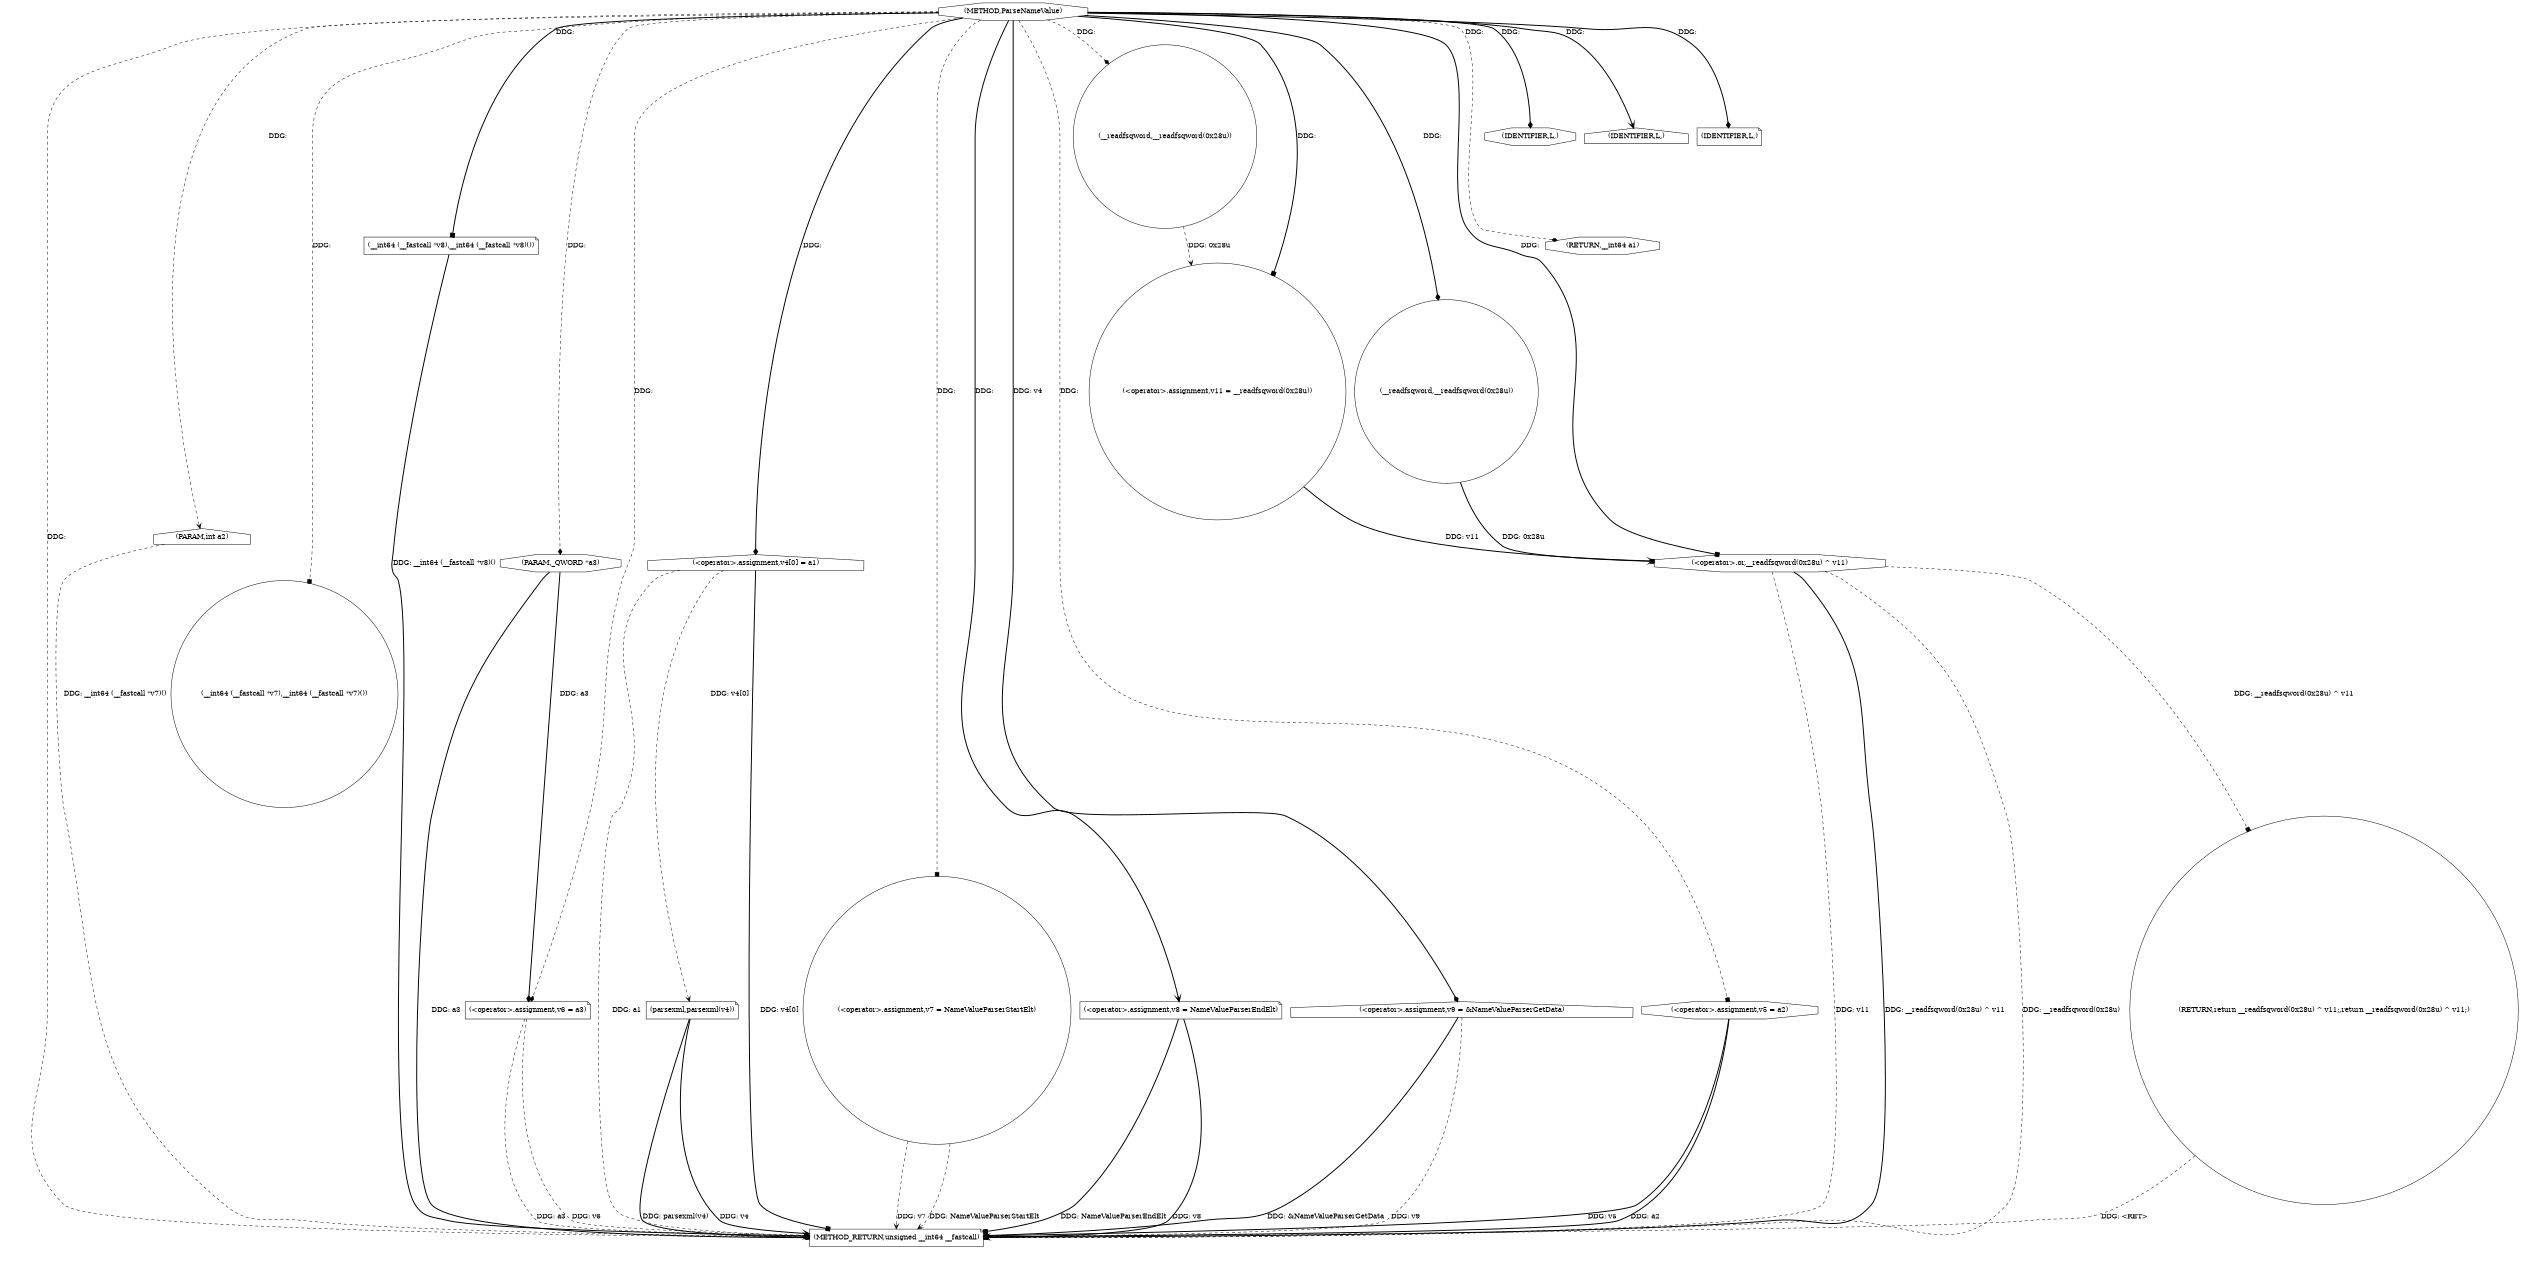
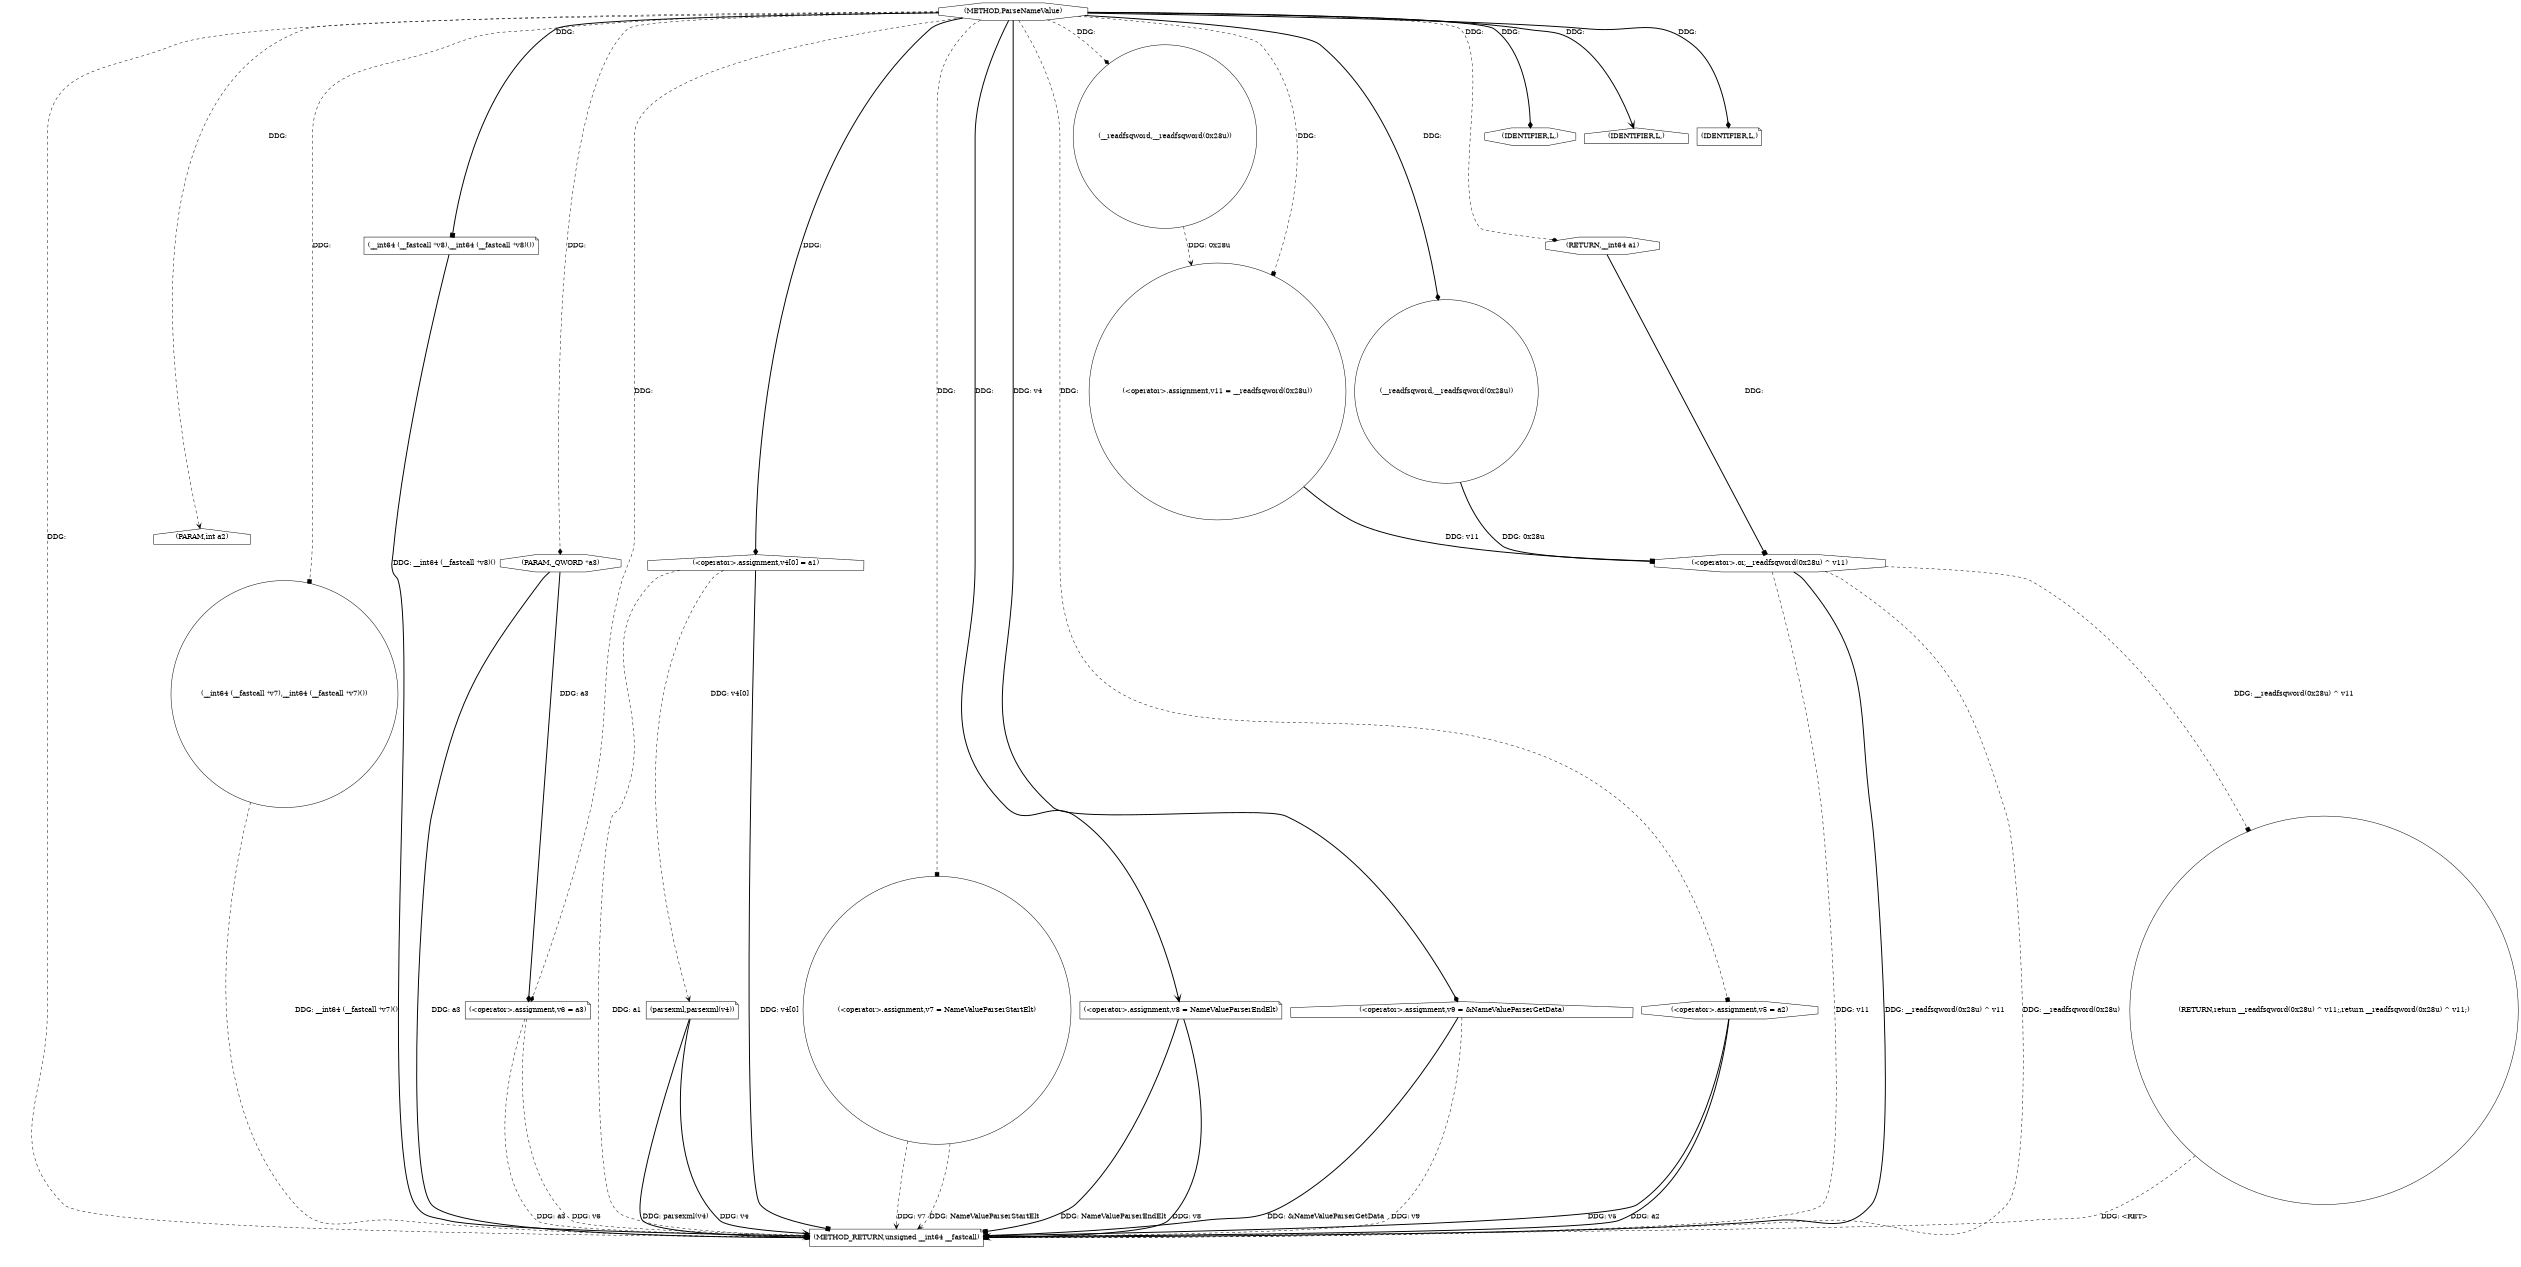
edge "(METHOD,ParseNameValue)" -> "(<operator>.assignment,v11 = __readfsqword(0x28u))": style bold -> dashed
edge "(METHOD,ParseNameValue)" -> "(<operator>.or,__readfsqword(0x28u) ^ v11)": now "(RETURN,__int64 a1)" -> "(<operator>.or,__readfsqword(0x28u) ^ v11)"
edge "(<operator>.assignment,v11 = __readfsqword(0x28u))" -> "(<operator>.or,__readfsqword(0x28u) ^ v11)": arrowhead vee -> box
edge "(PARAM,int a2)" -> "(METHOD_RETURN,unsigned __int64 __fastcall)": now "(__int64 (__fastcall *v7),__int64 (__fastcall *v7)())" -> "(METHOD_RETURN,unsigned __int64 __fastcall)"
